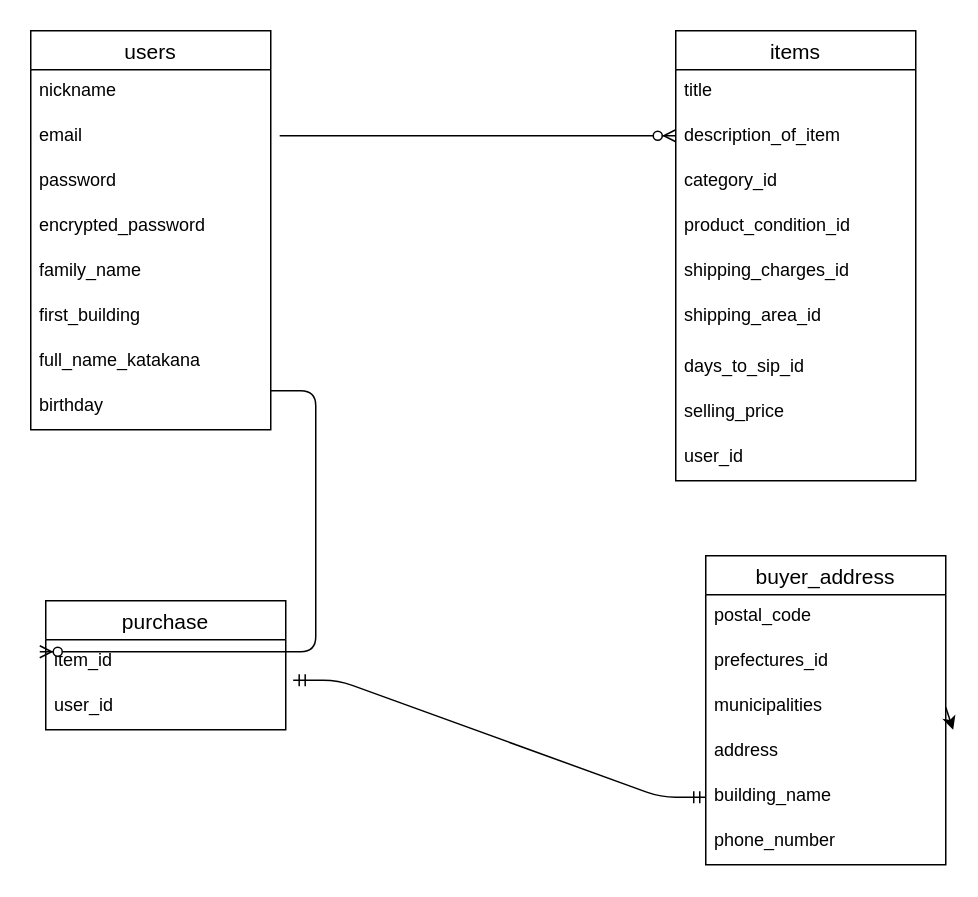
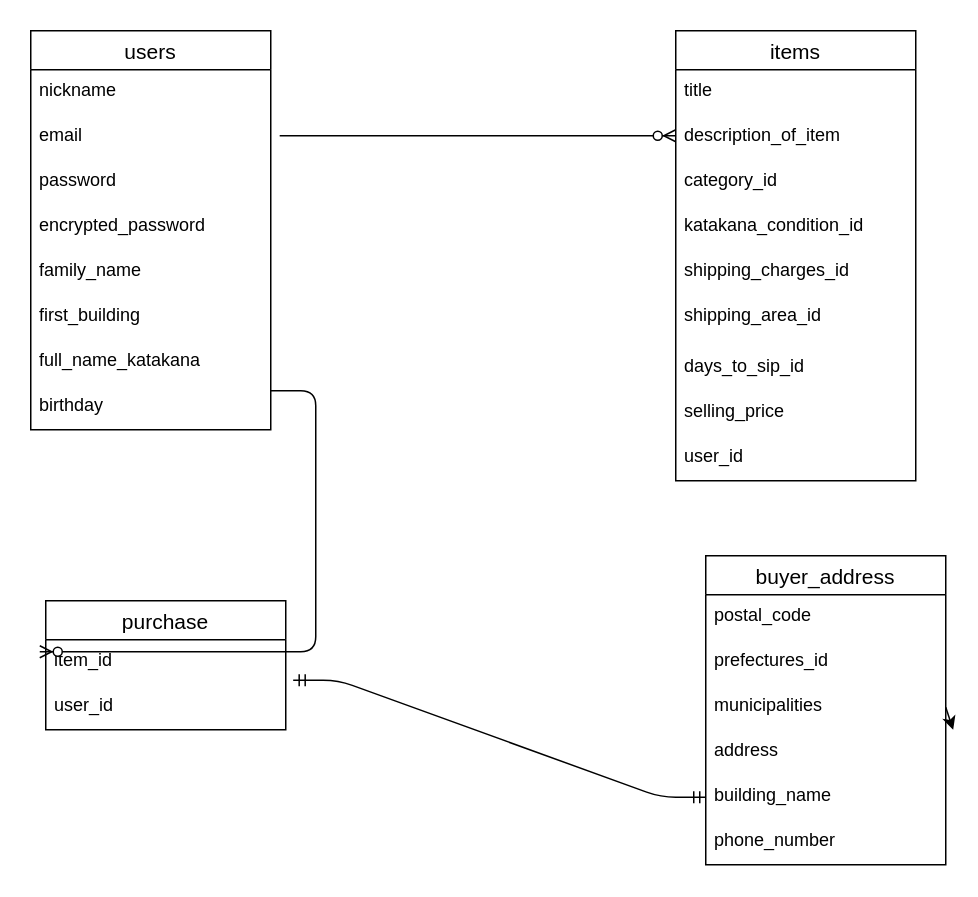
node "product_condition_id": label "product_condition_id" -> "katakana_condition_id"
